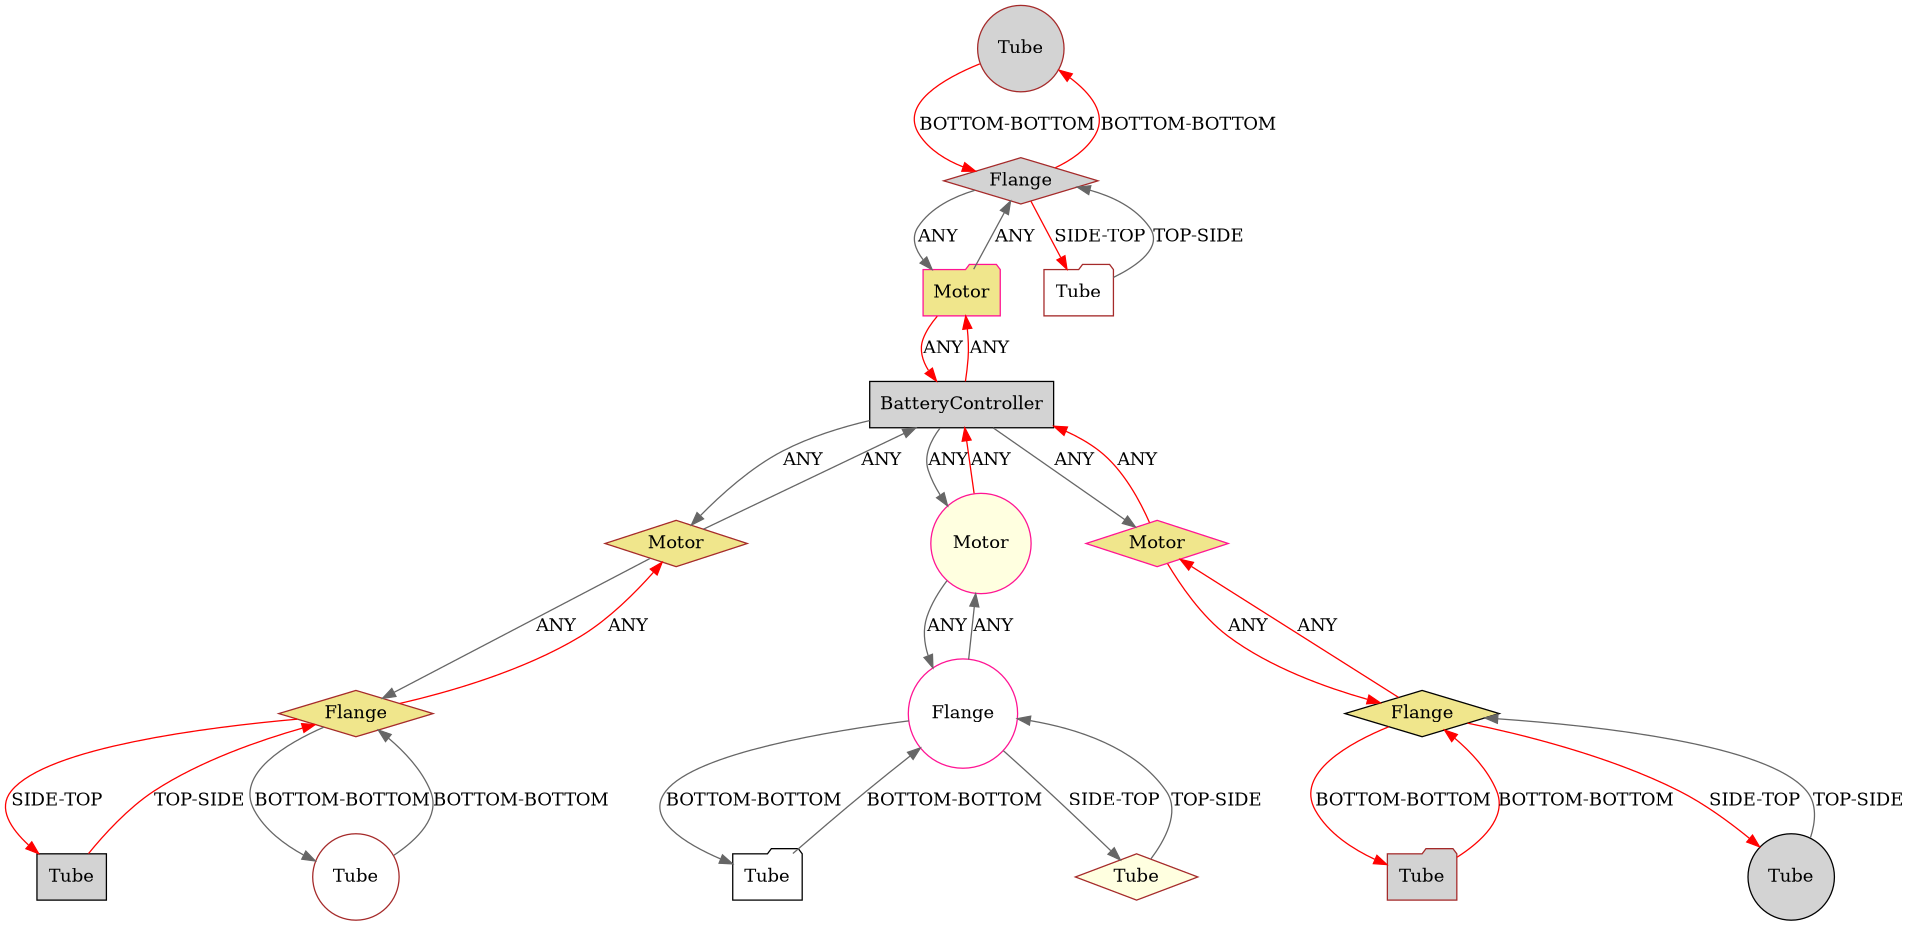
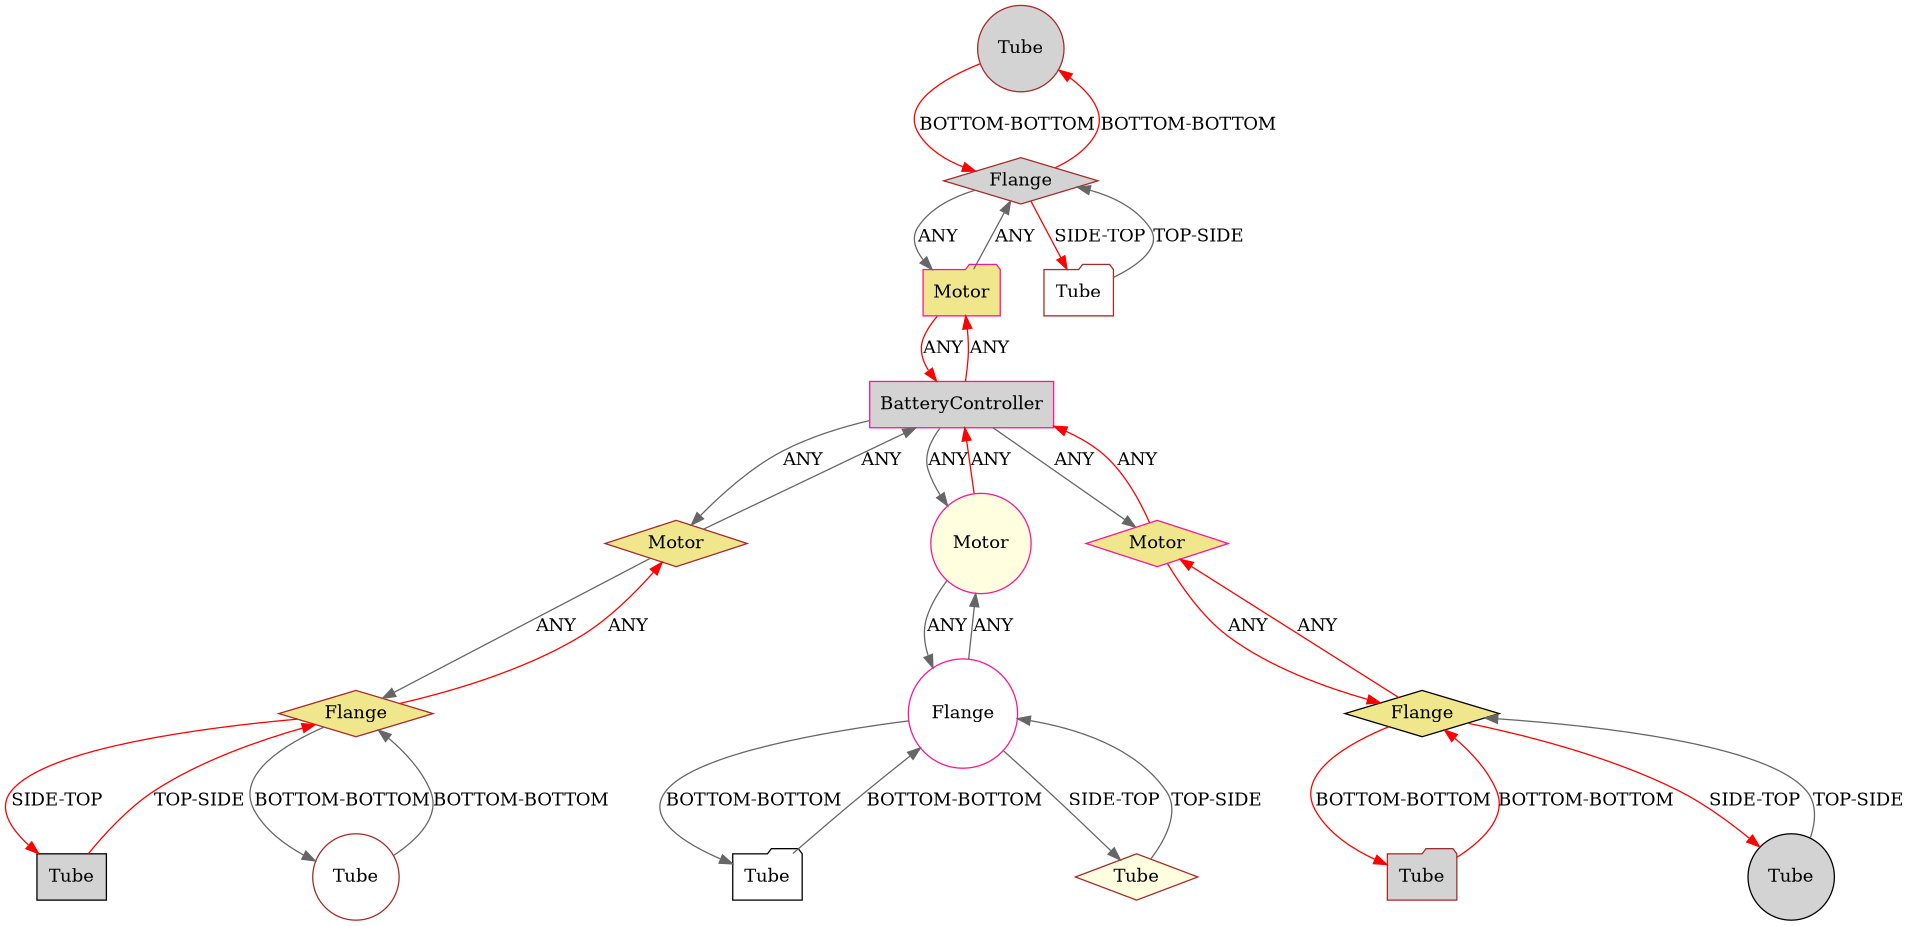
node "BatteryController": color black -> deeppink
